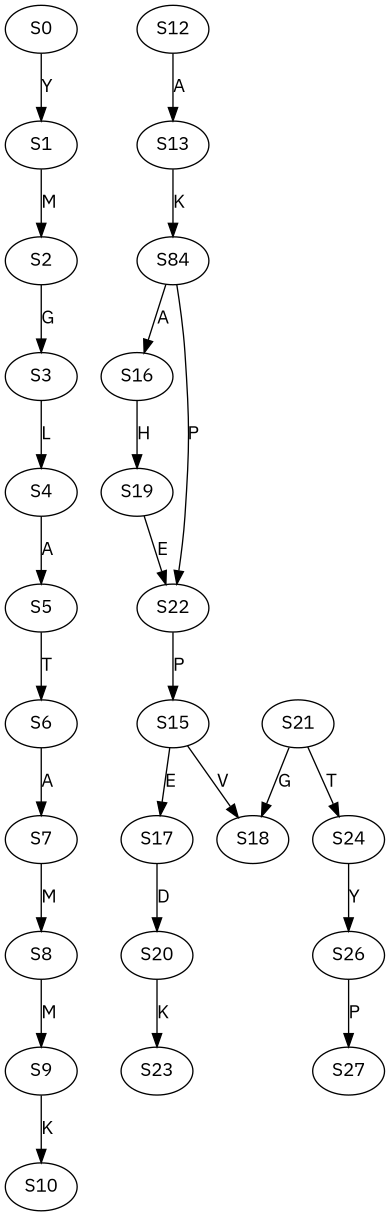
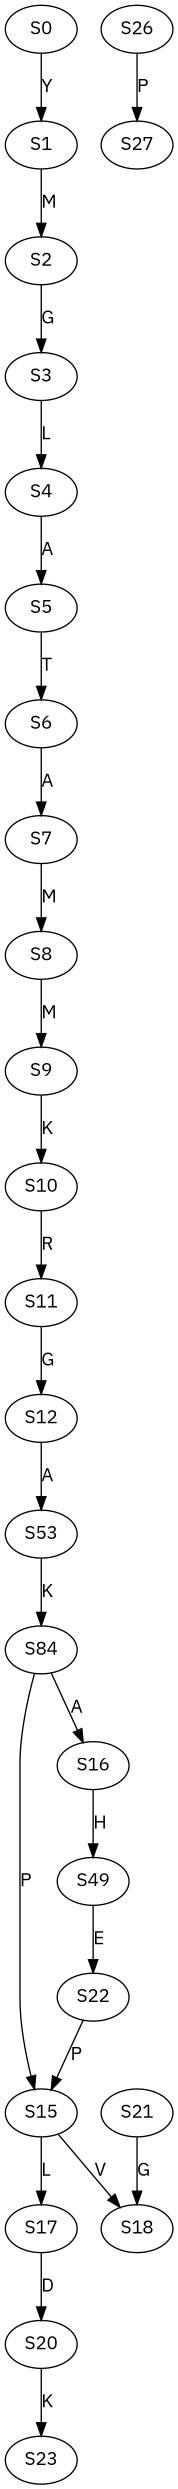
node "S13": label "S13" -> "S53"
edge "S84" -> "S22": now "S84" -> "S15"
node "S19": label "S19" -> "S49"
edge "S15" -> "S17": label "E" -> "L"
node "S24": removed
node "S11": added
